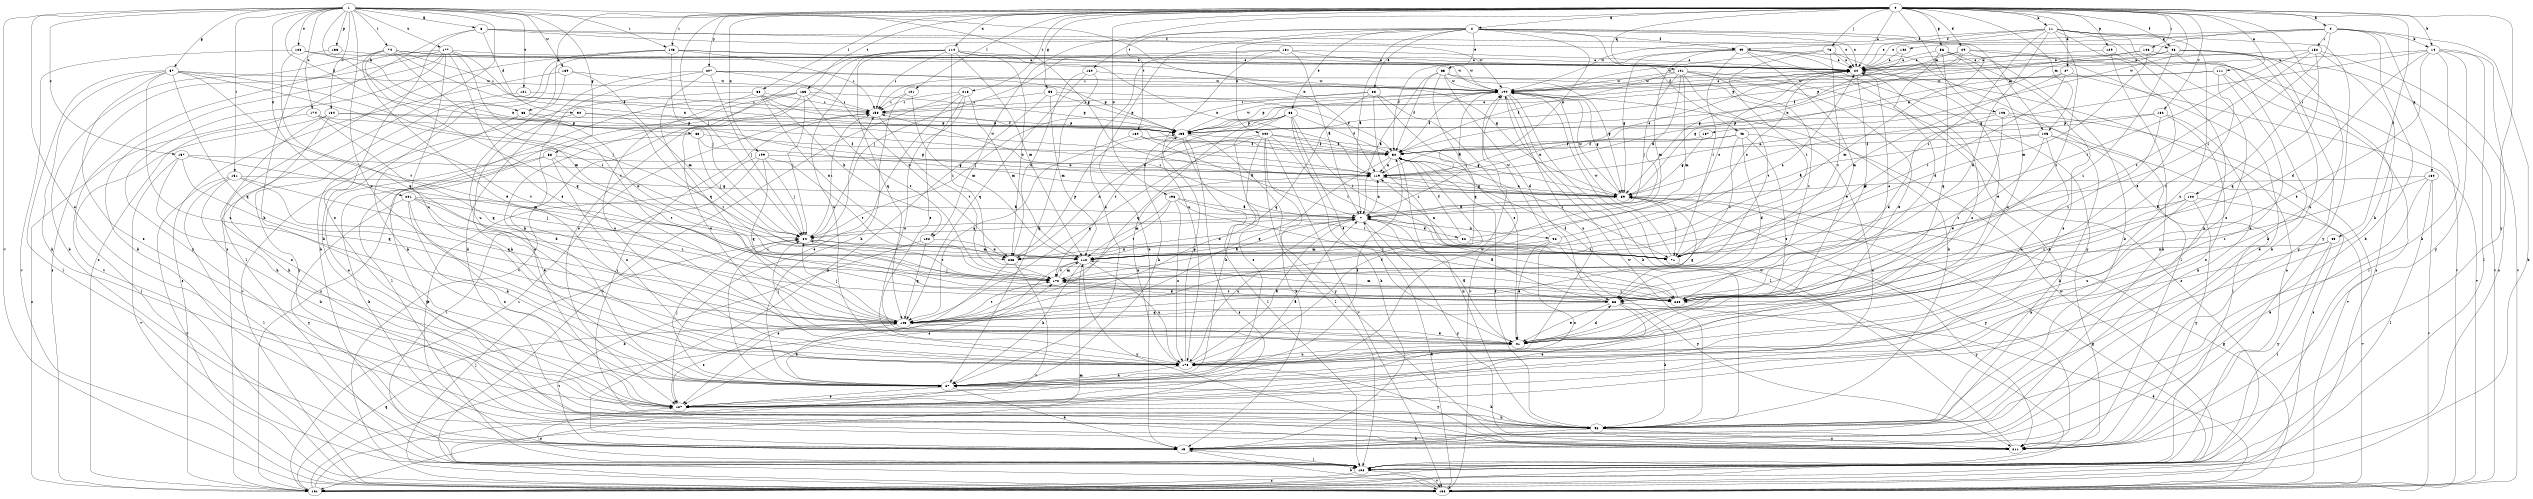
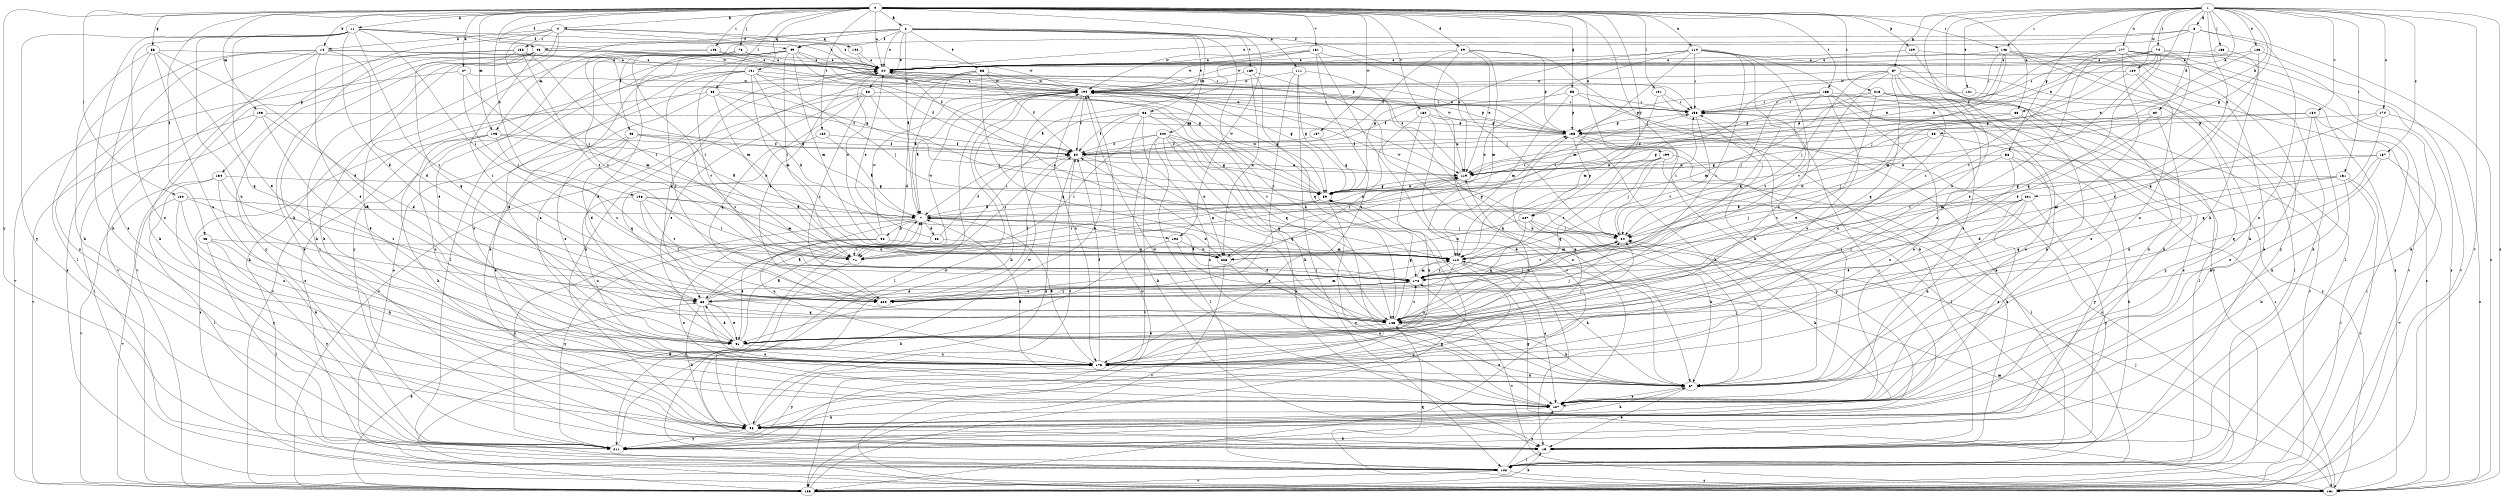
edge "0" -> "181": added, label "v"
edge "1" -> "133": label "p" -> "j"
edge "207" -> "135": reversed
